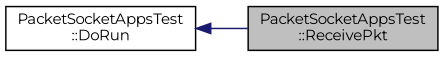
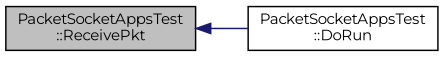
edge "PacketSocketAppsTest ::ReceivePkt" -> "PacketSocketAppsTest ::DoRun": reversed
